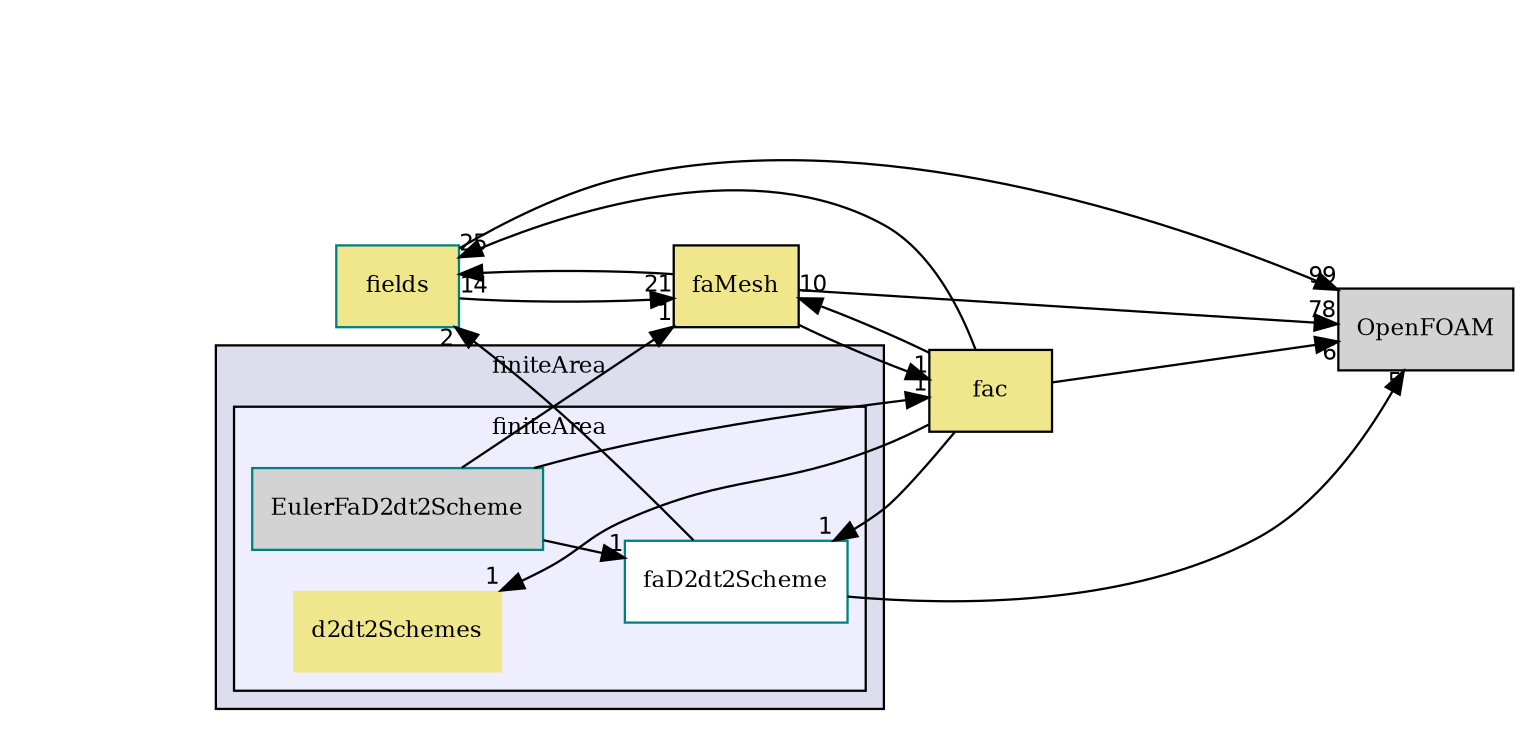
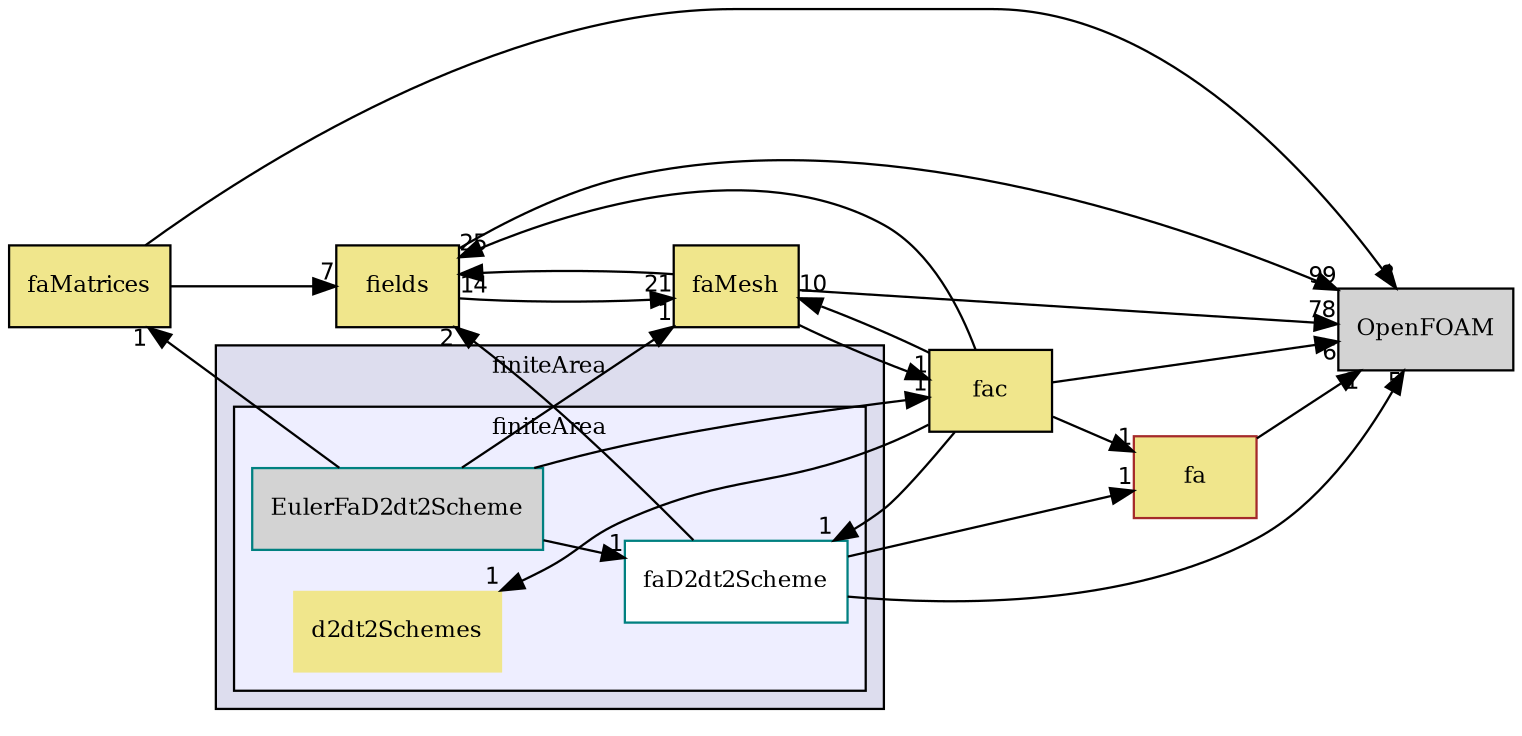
node "faMatrices": added
node "fields": color teal -> black
node "fa": added
